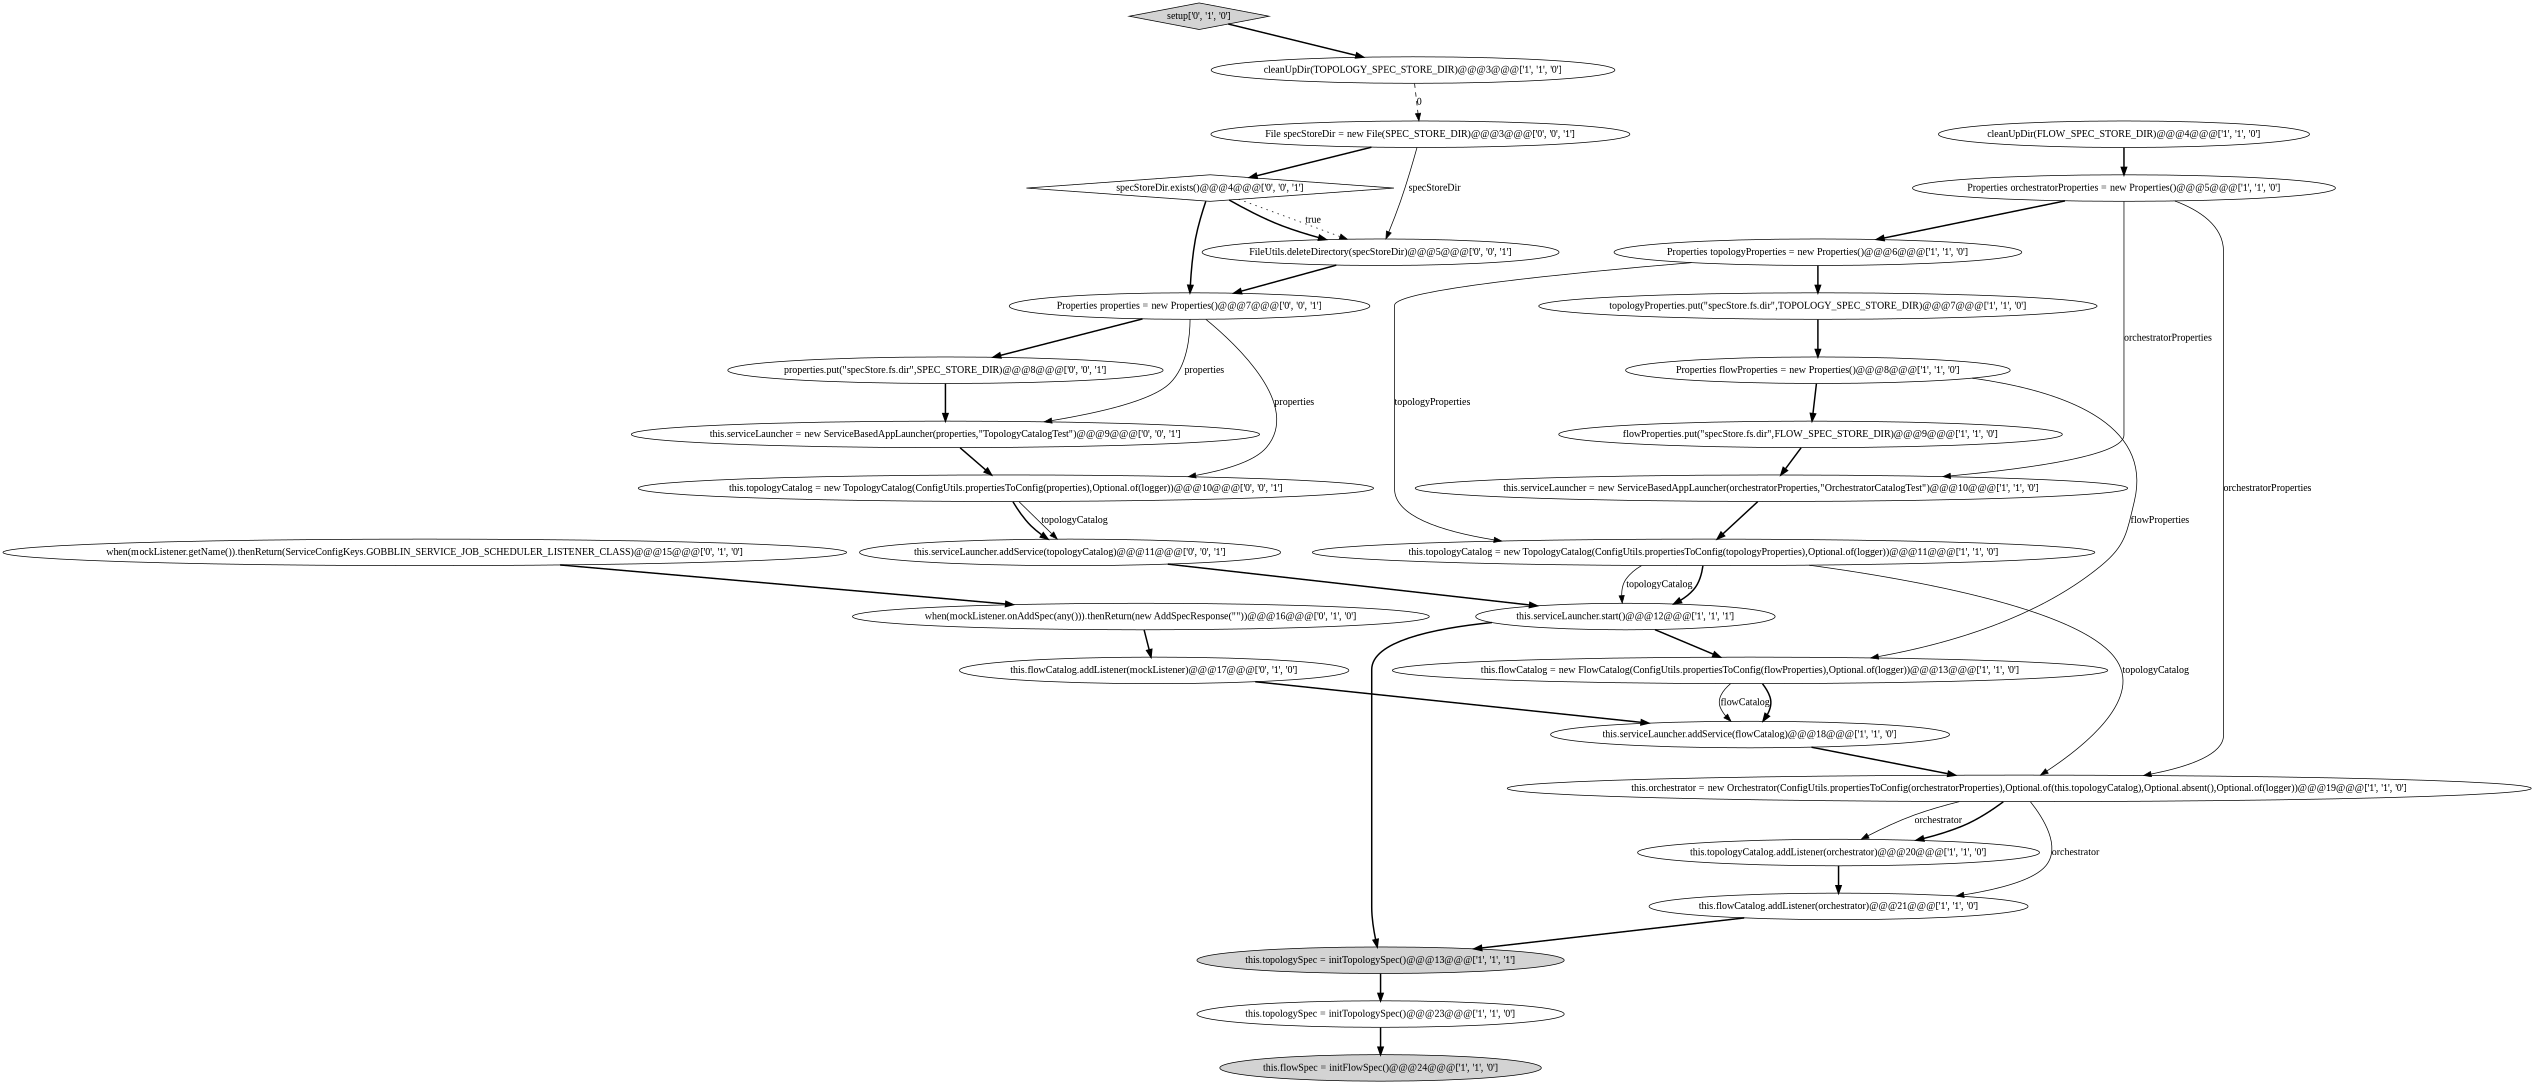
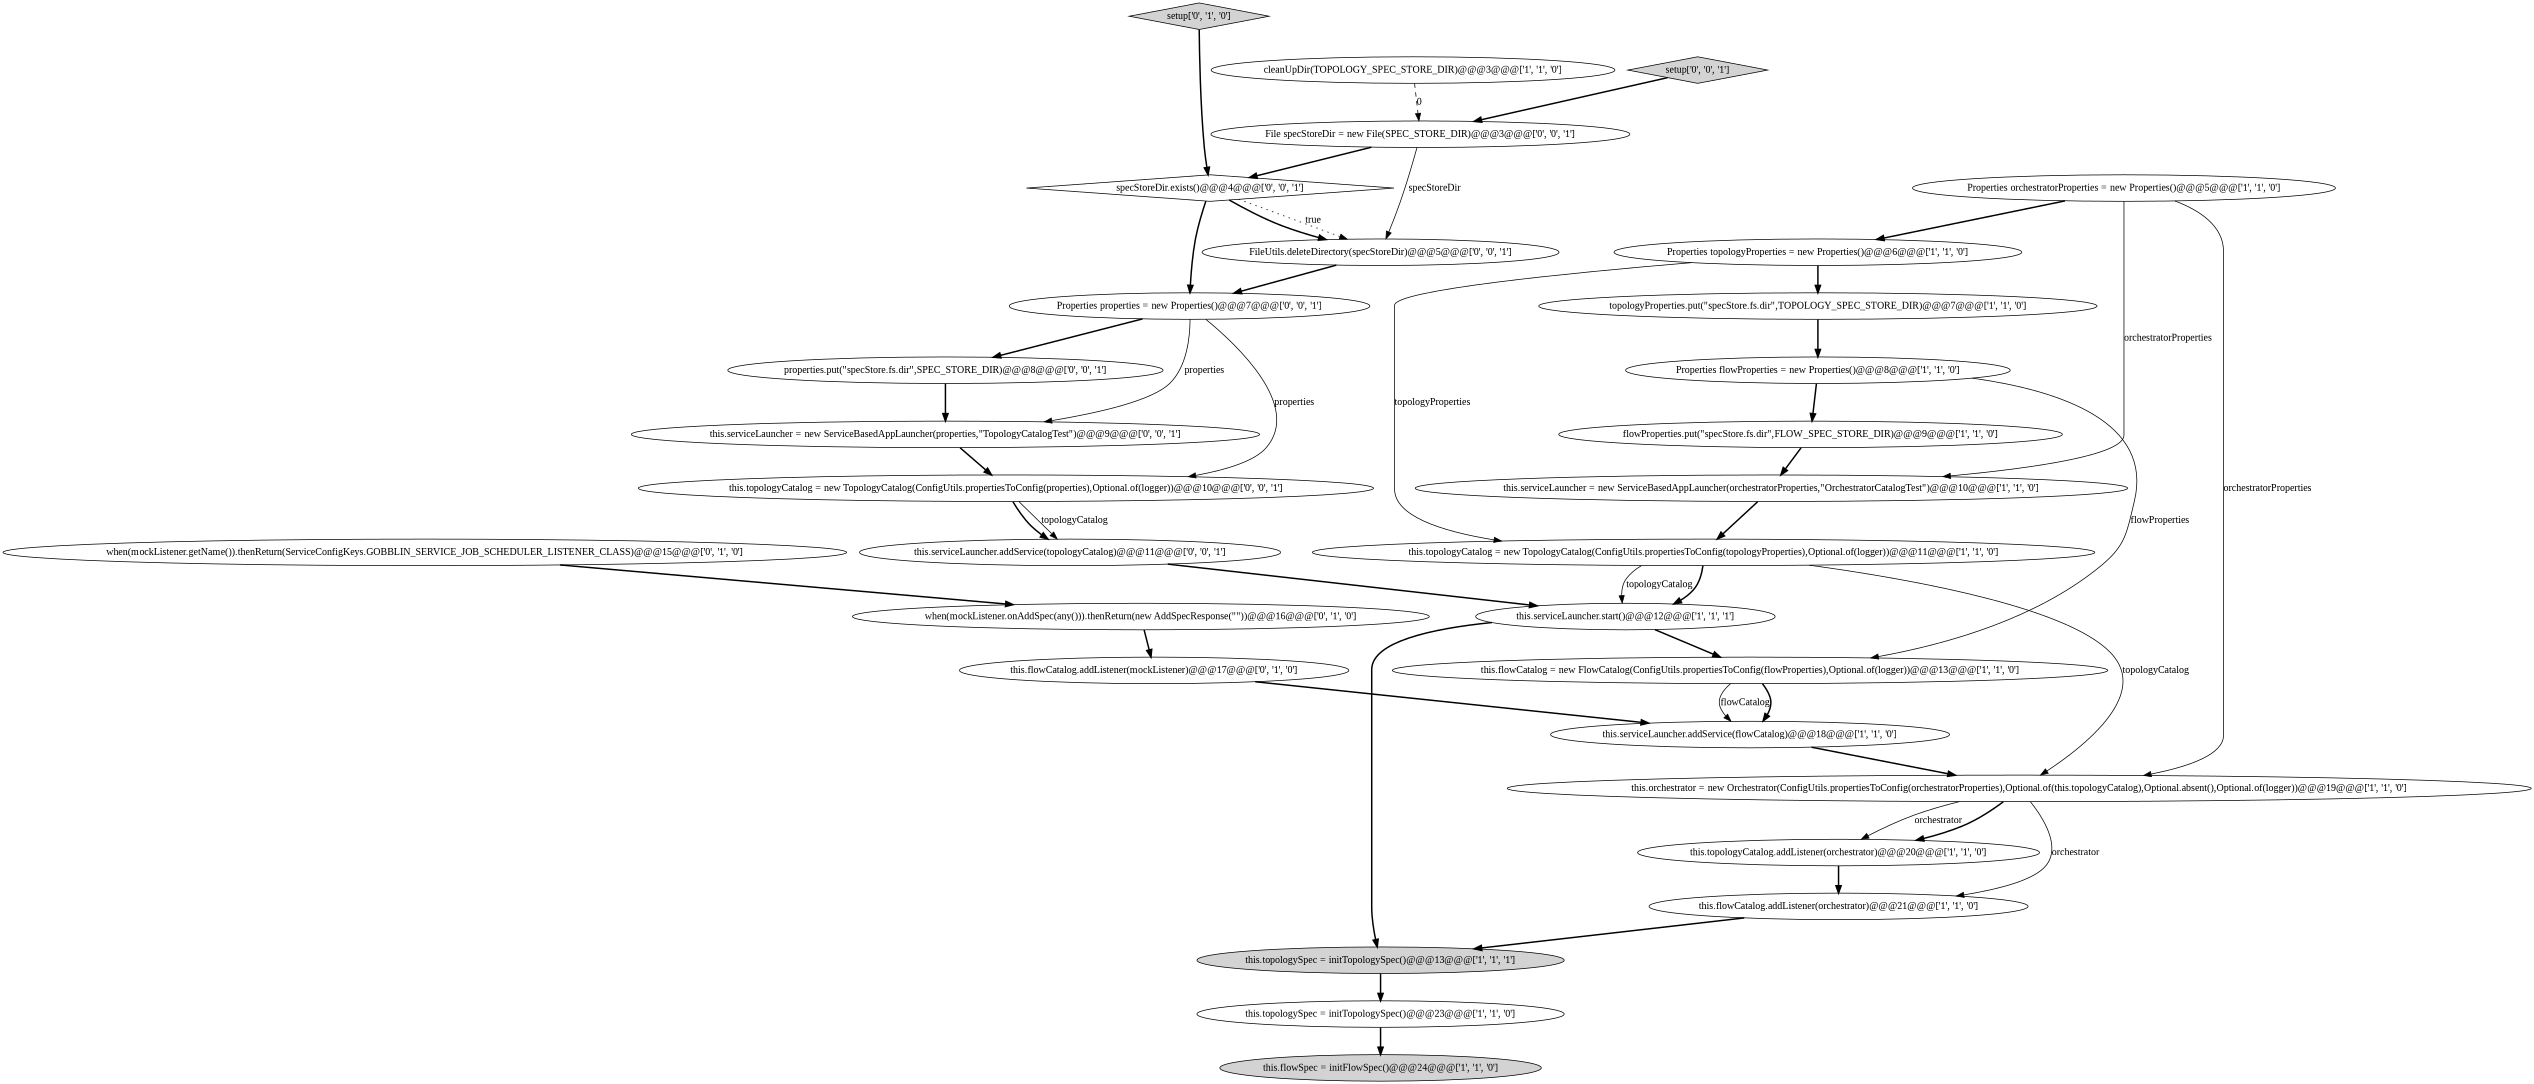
edge "setup['0', '1', '0']" -> "cleanUpDir(TOPOLOGY_SPEC_STORE_DIR)@@@3@@@['1', '1', '0']": now "setup['0', '1', '0']" -> "specStoreDir.exists()@@@4@@@['0', '0', '1']"
node "setup['0', '0', '1']": added
node "cleanUpDir(FLOW_SPEC_STORE_DIR)@@@4@@@['1', '1', '0']": removed
